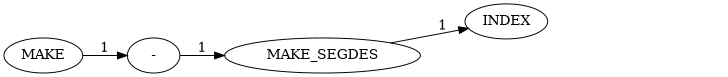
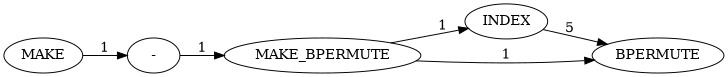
node "MAKE_SEGDES": label "MAKE_SEGDES" -> "MAKE_BPERMUTE"
node "BPERMUTE": added
